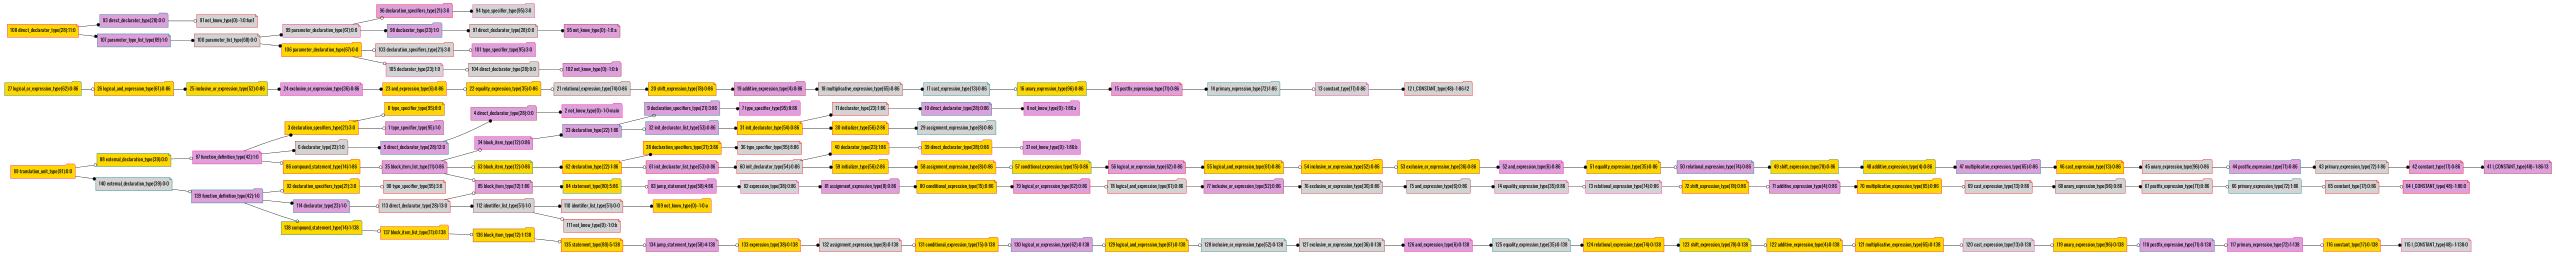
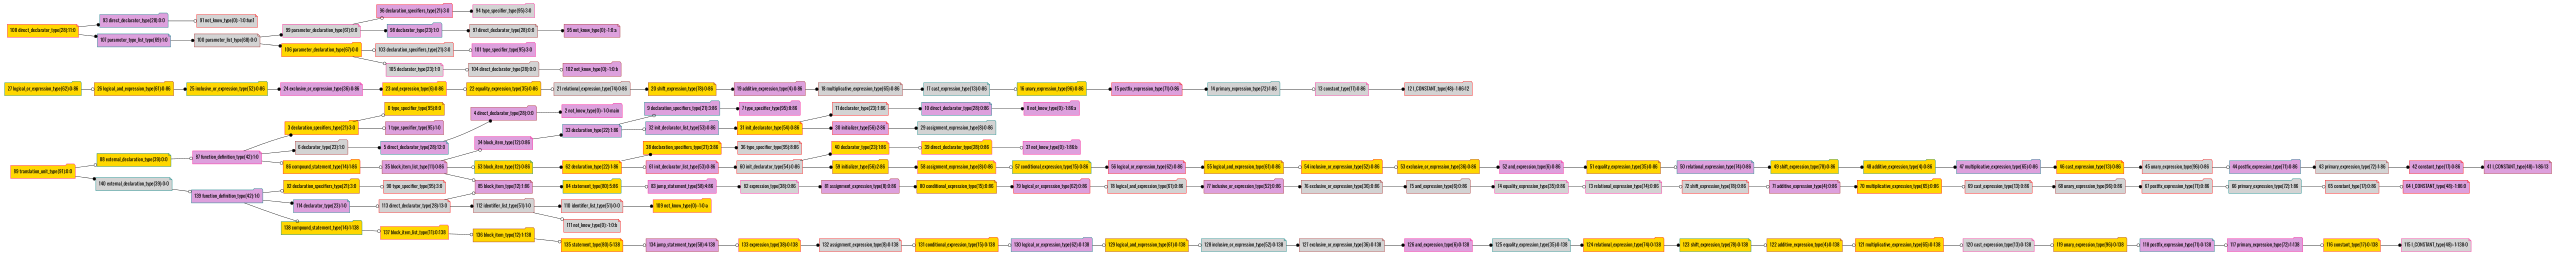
node "30 initializer_type(56):2:86": fillcolor gold -> plum
node "72 shift_expression_type(78):0:86": fillcolor gold -> lightgrey
